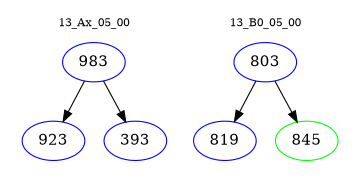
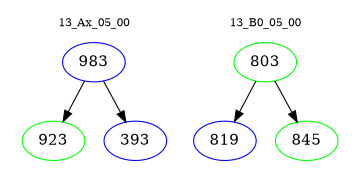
node "803": color blue -> green
node "923": color blue -> green
